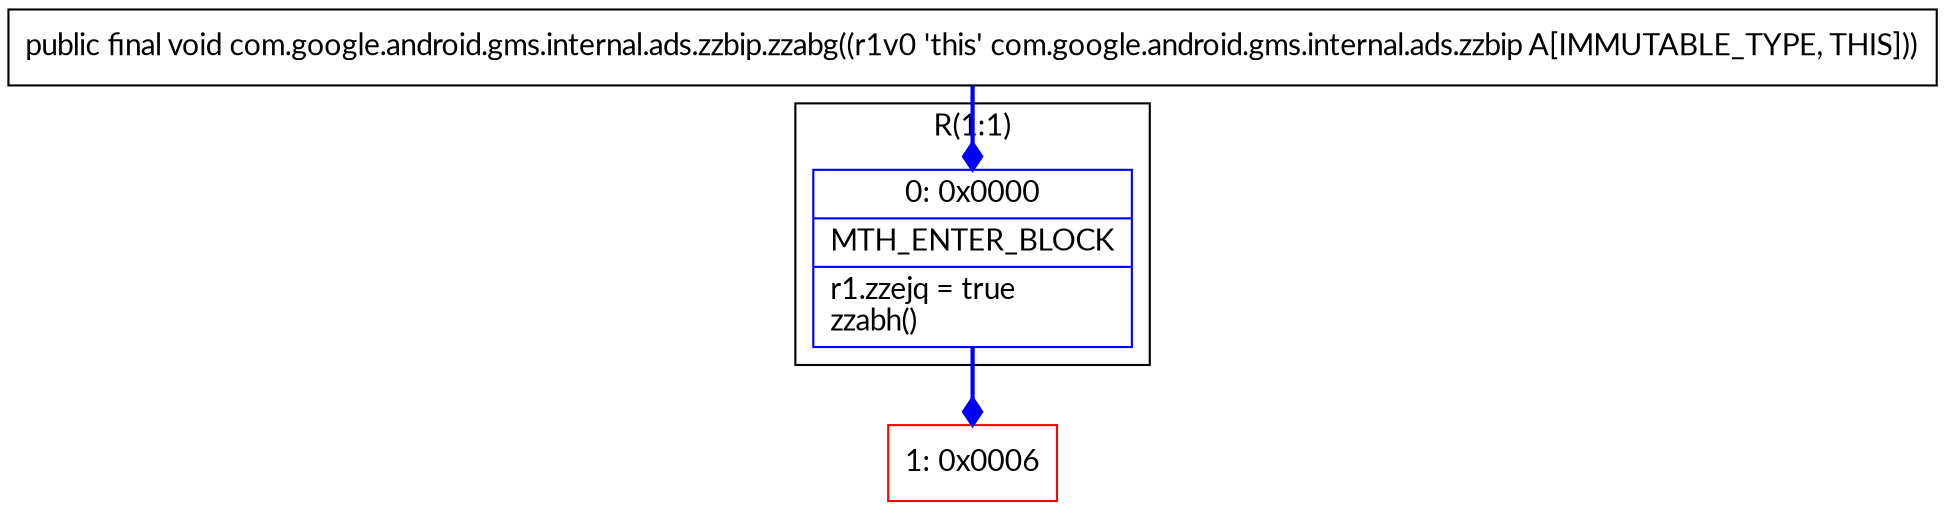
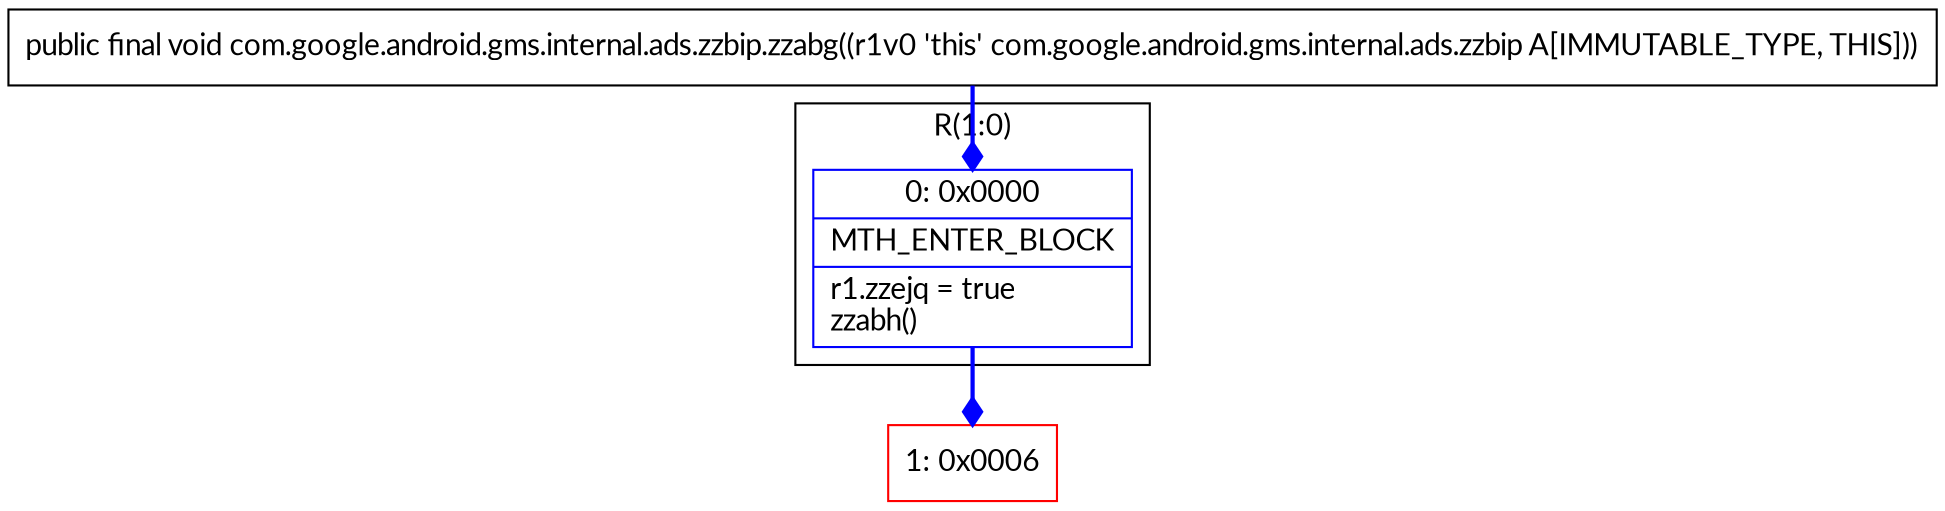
cluster "R(1:1)": label "R(1:1)" -> "R(1:0)"
